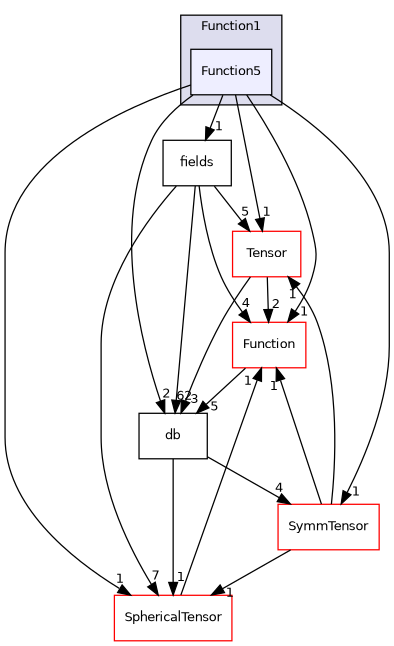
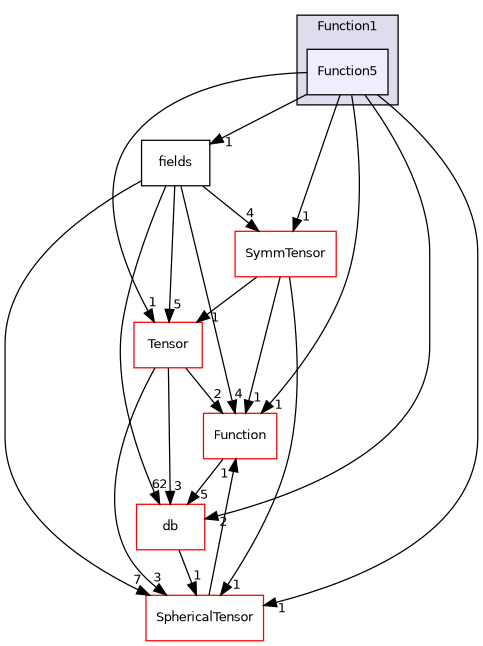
node "db": color black -> red
edge "db" -> "SymmTensor": now "fields" -> "SymmTensor"
edge "Tensor" -> "SphericalTensor": added
